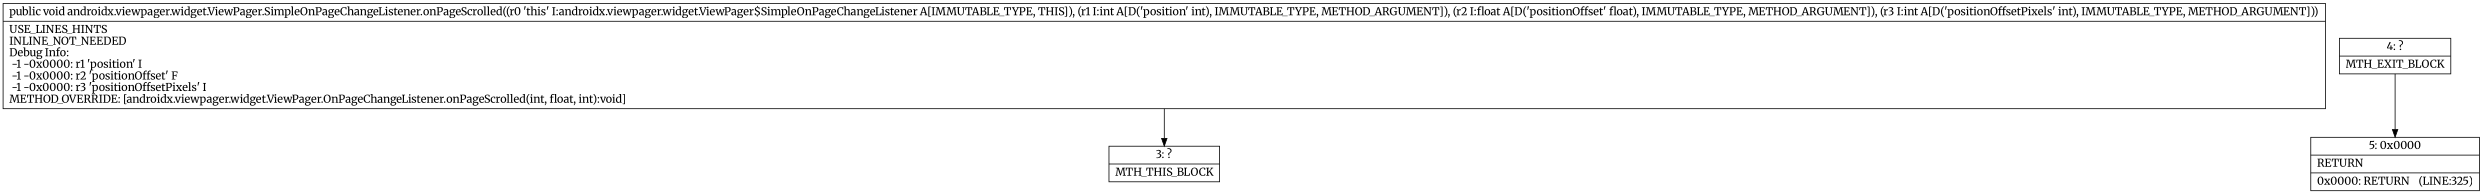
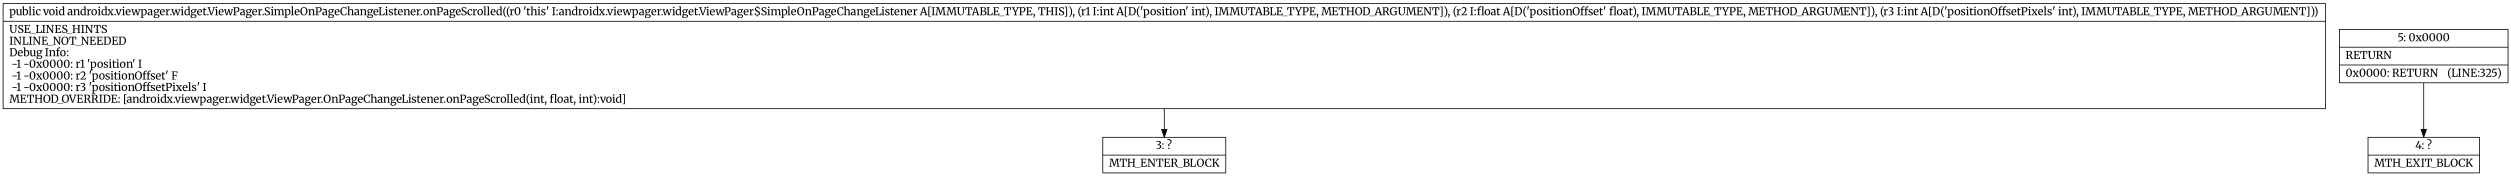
edge "4: ?" -> "5: 0x0000": reversed
node "3: ?": text "MTH_THIS_BLOCK" -> "MTH_ENTER_BLOCK"
